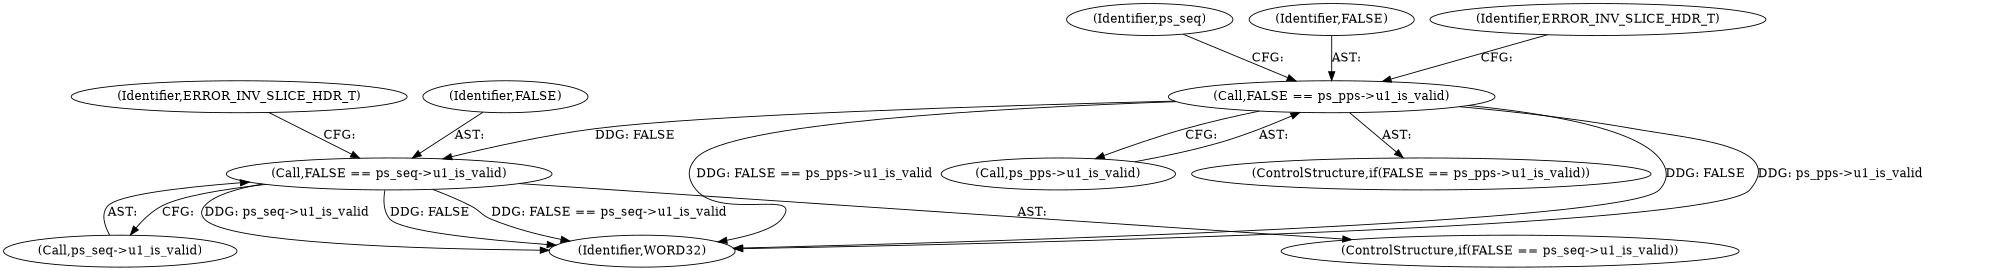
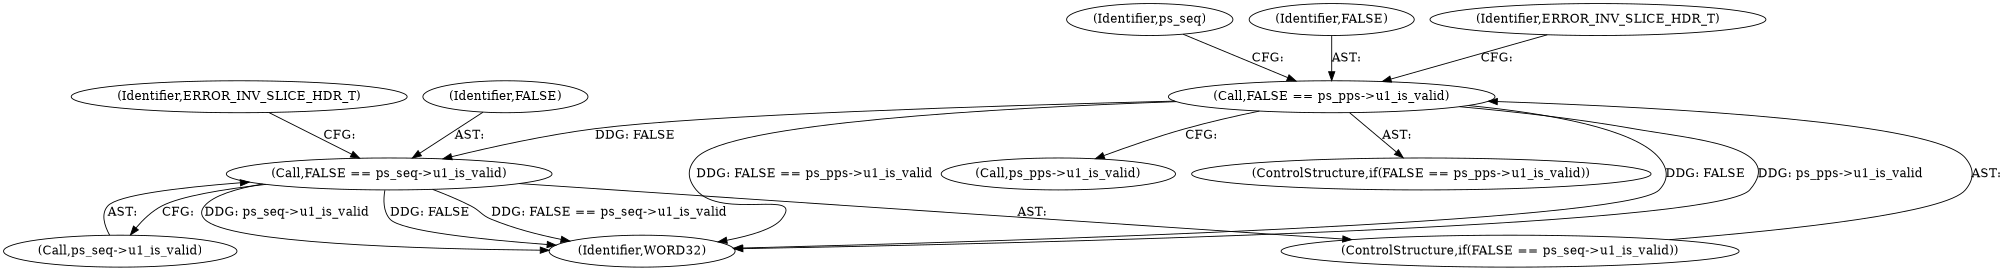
edge "(Call,ps_pps->u1_is_valid)" -> "(Call,FALSE == ps_pps->u1_is_valid)": now "(ControlStructure,if(FALSE == ps_seq->u1_is_valid))" -> "(Call,FALSE == ps_pps->u1_is_valid)"
